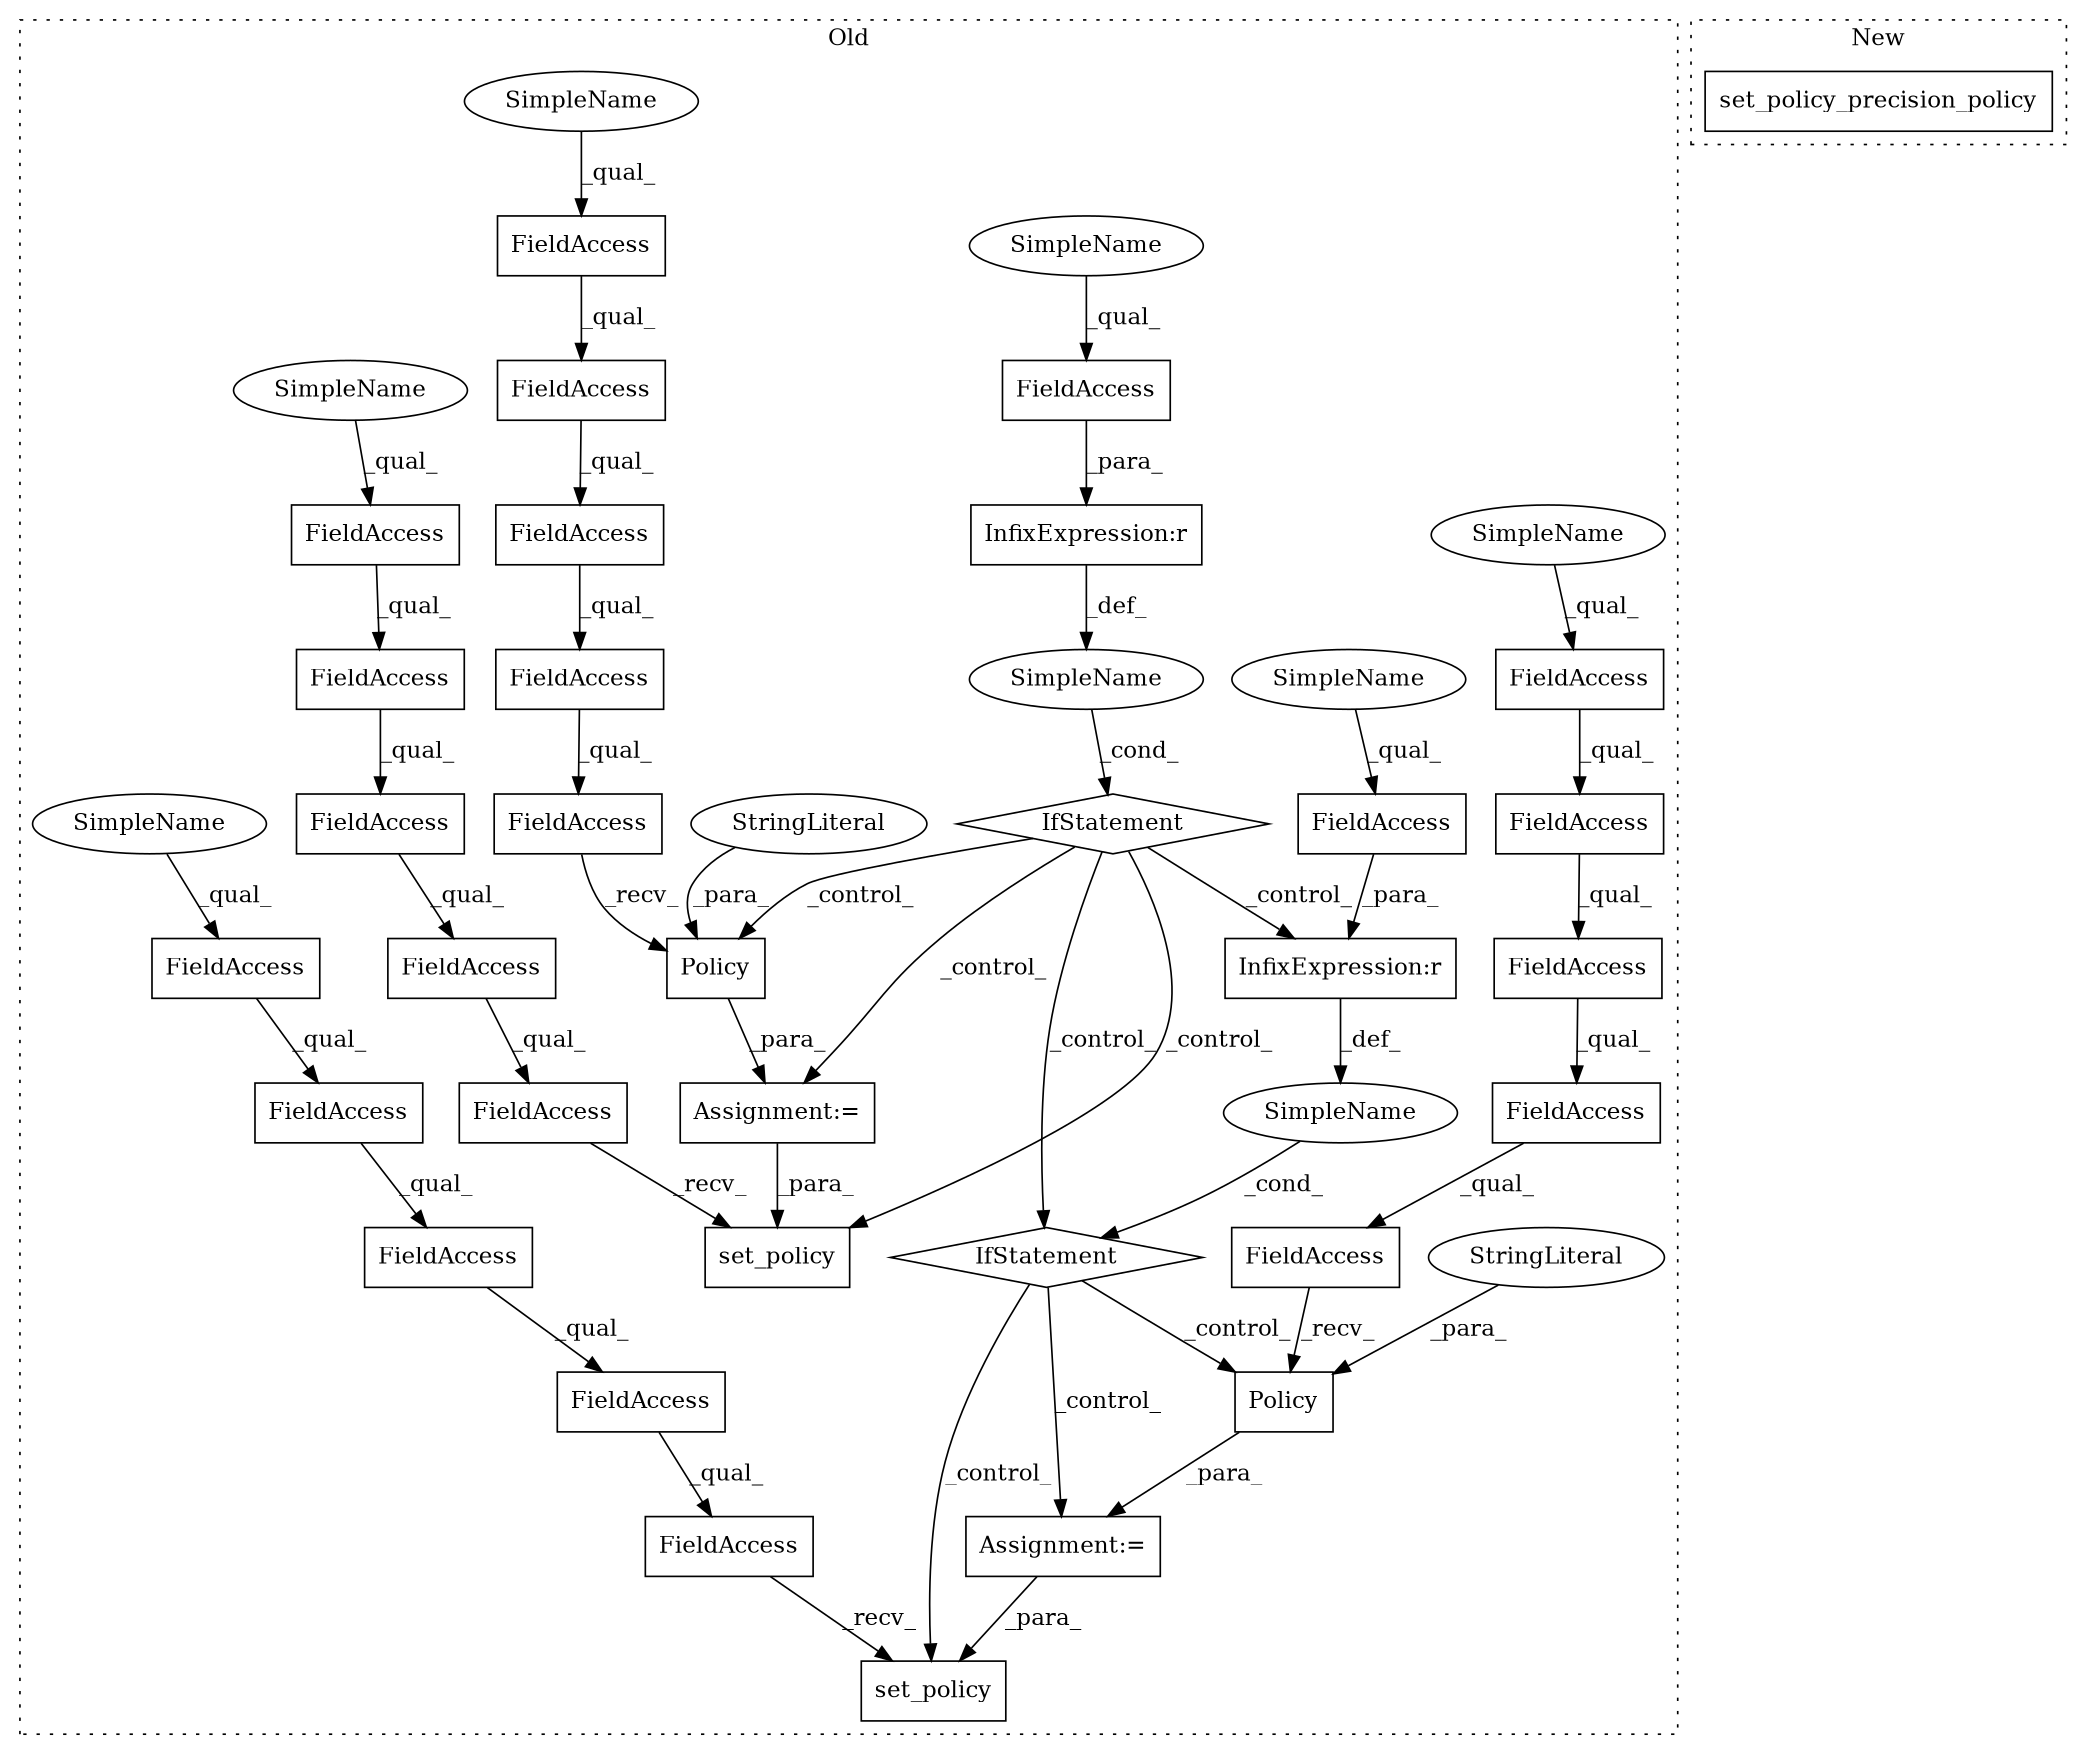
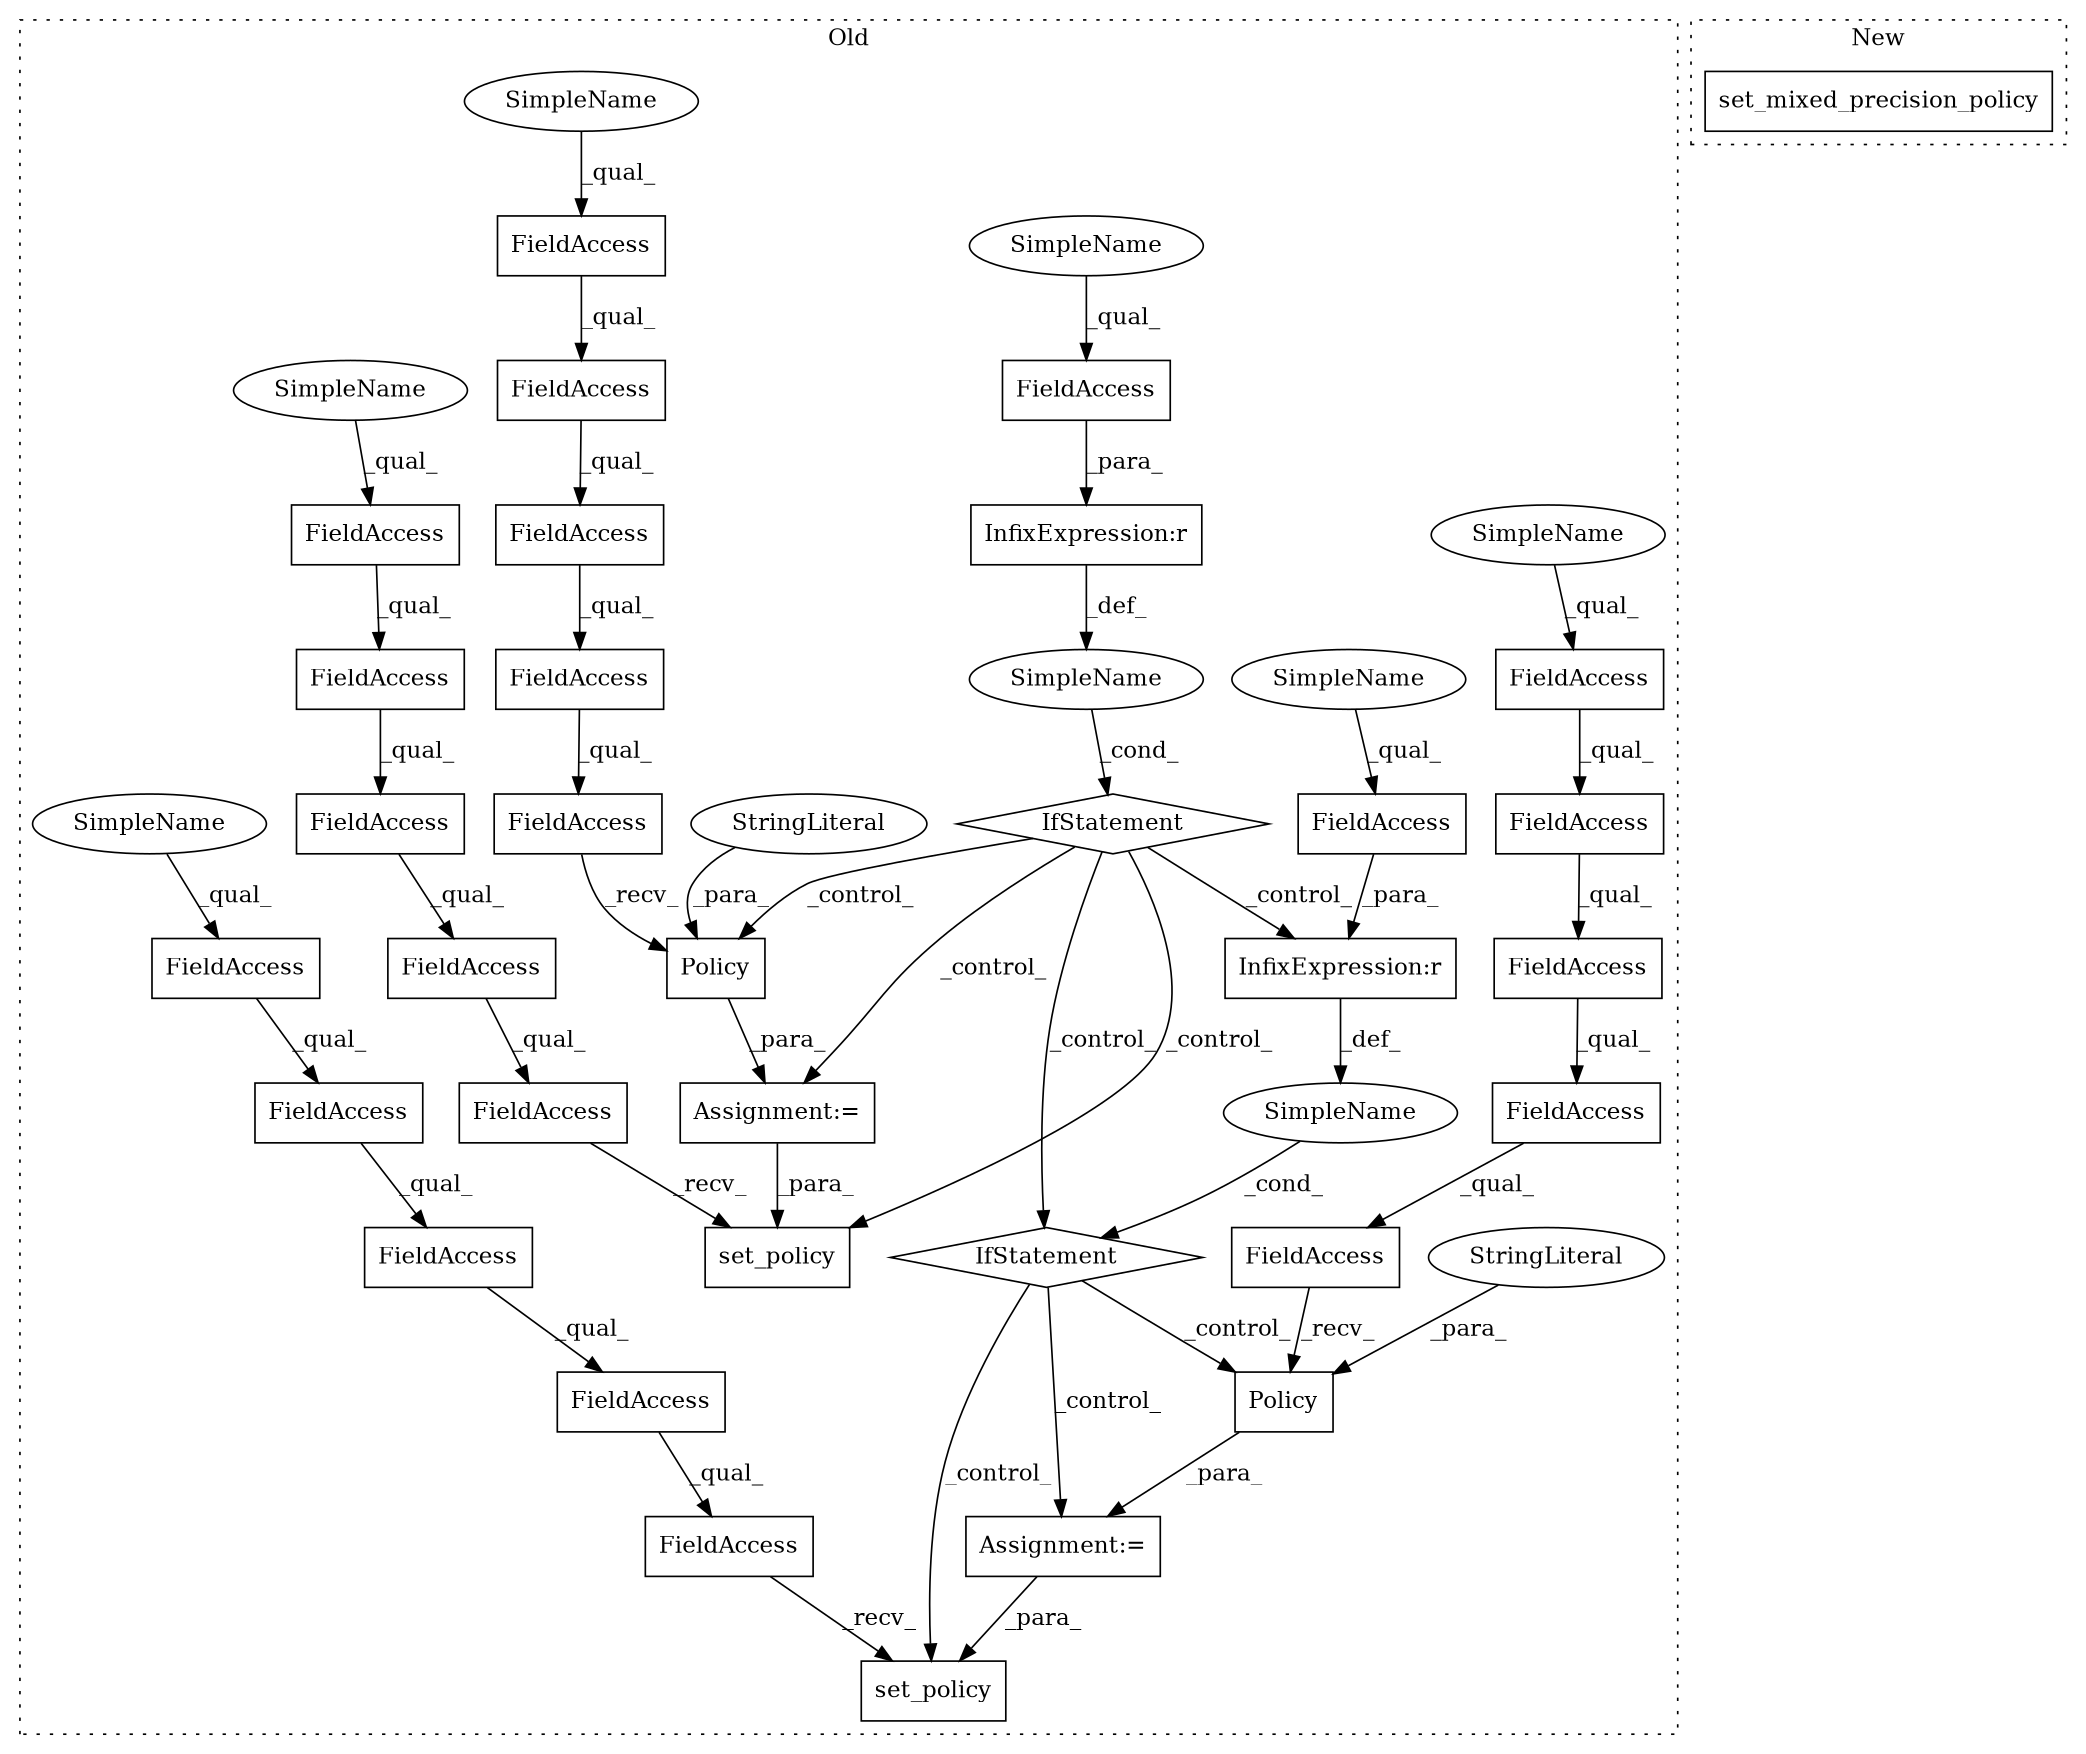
node "set_policy_precision_policy": label "set_policy_precision_policy" -> "set_mixed_precision_policy"
